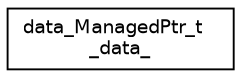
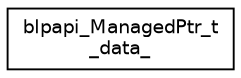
node "data_ManagedPtr_t _data_": label "data_ManagedPtr_t _data_" -> "blpapi_ManagedPtr_t _data_"
